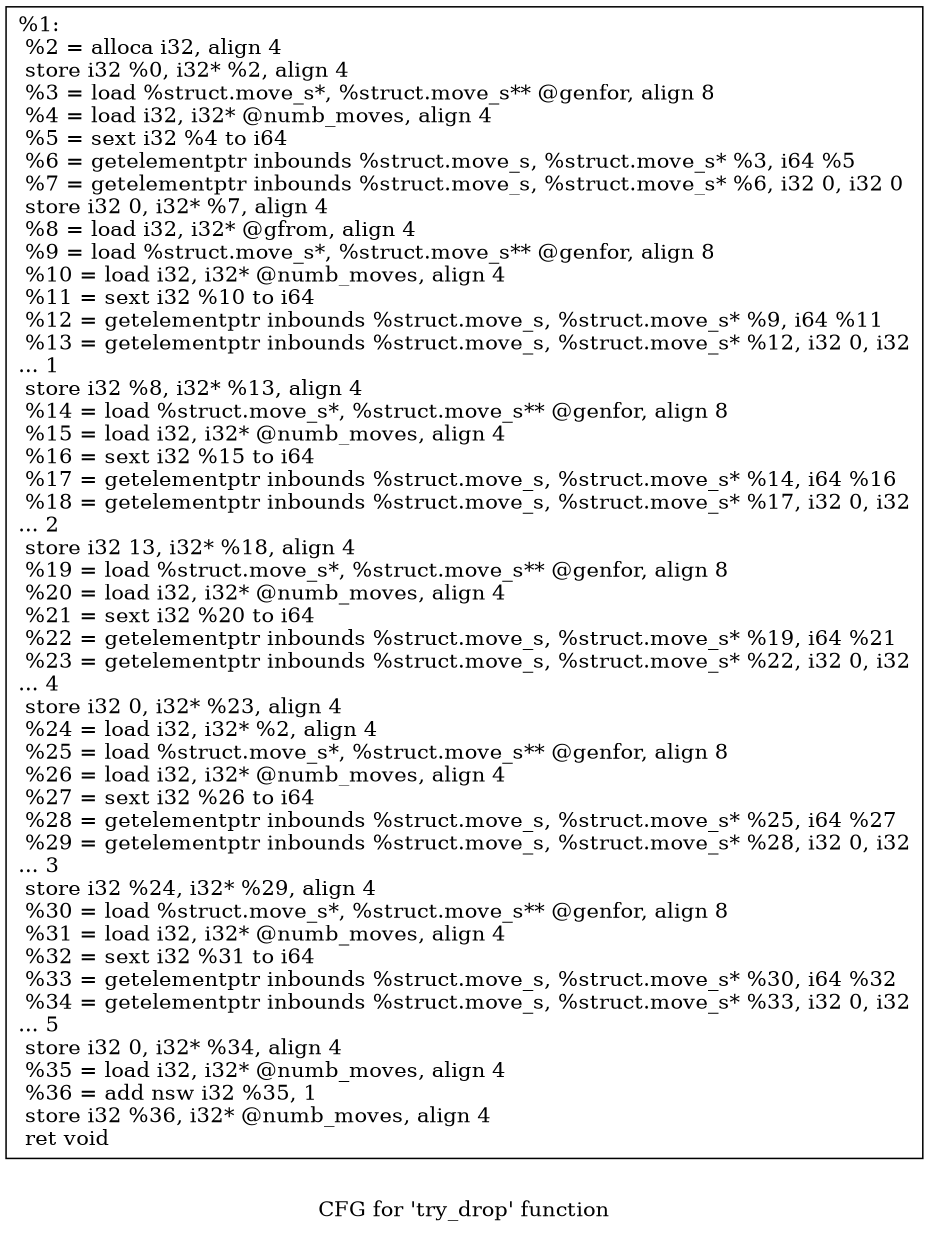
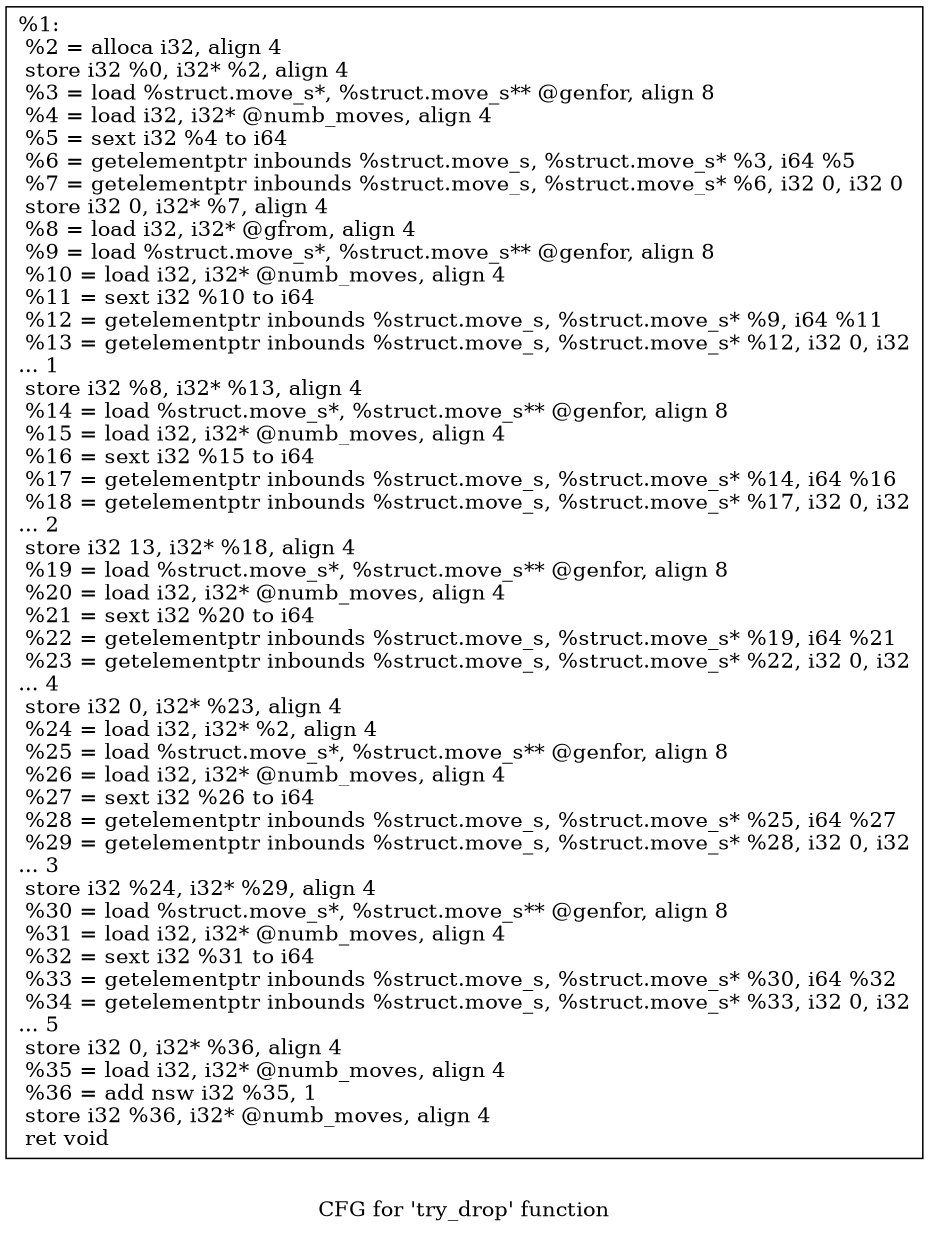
node "%1:": text "store i32 0, i32* %34, align 4" -> "store i32 0, i32* %36, align 4"
